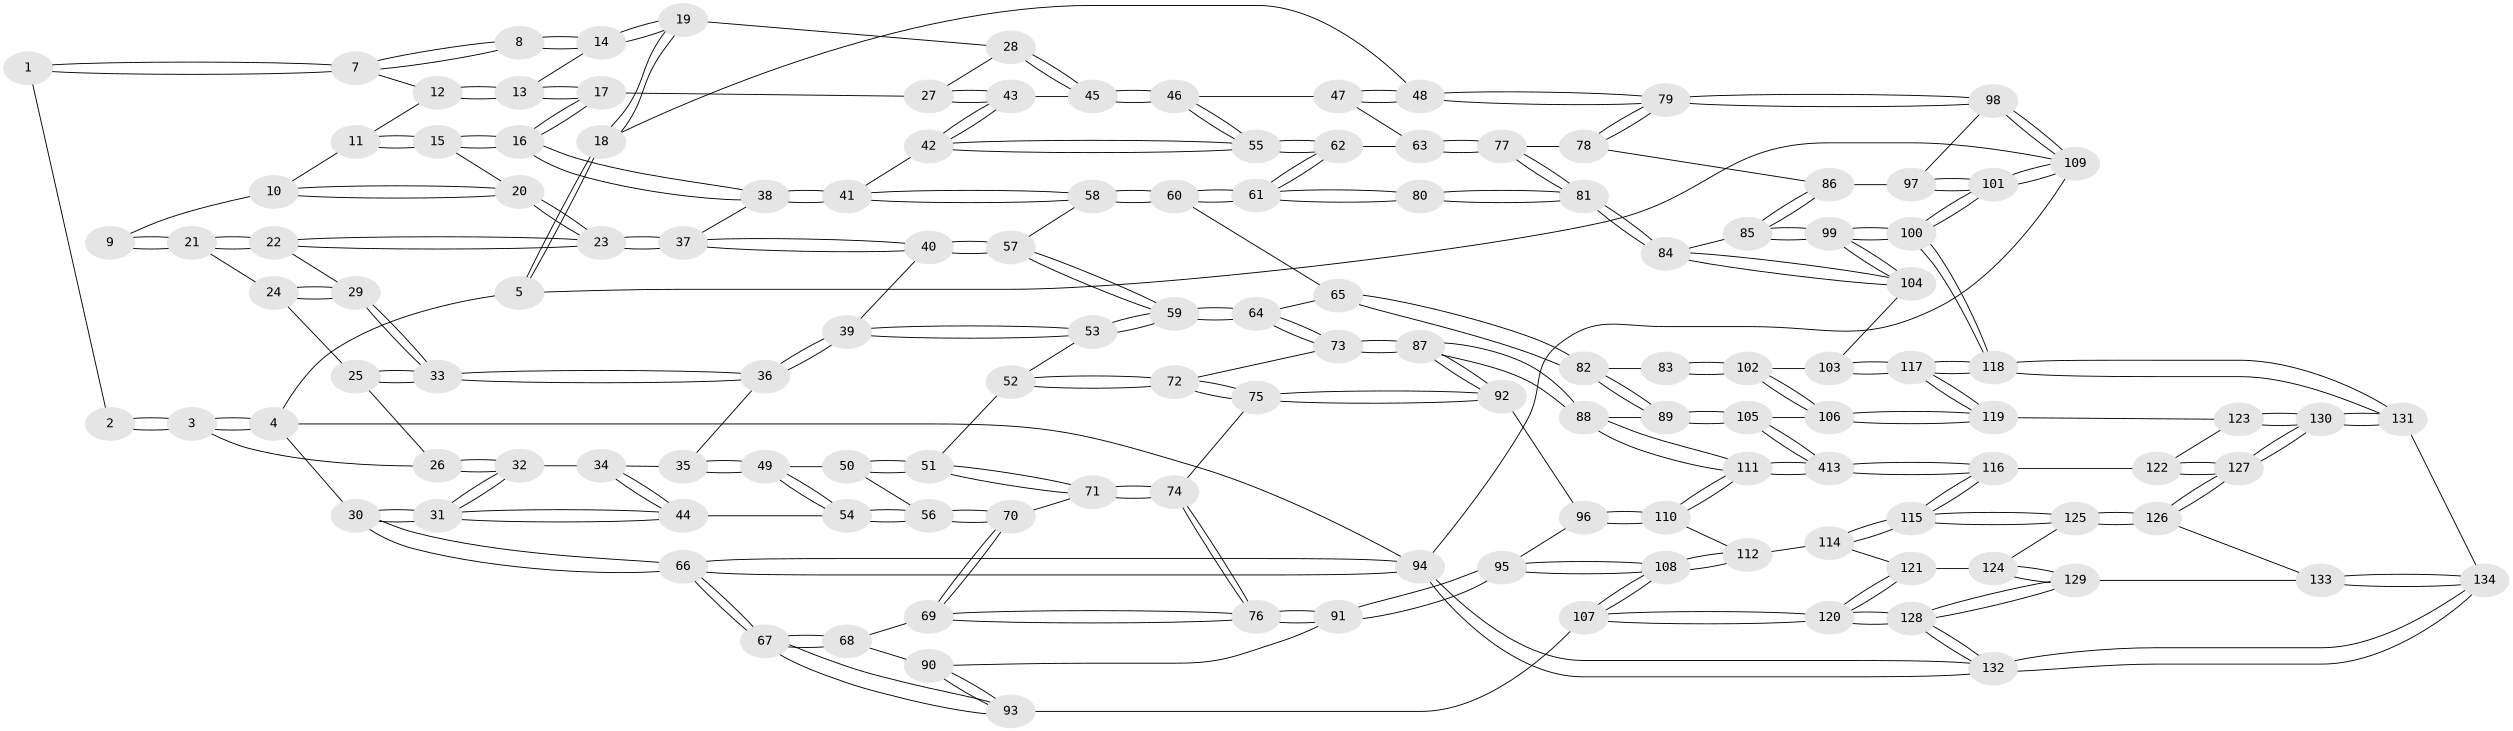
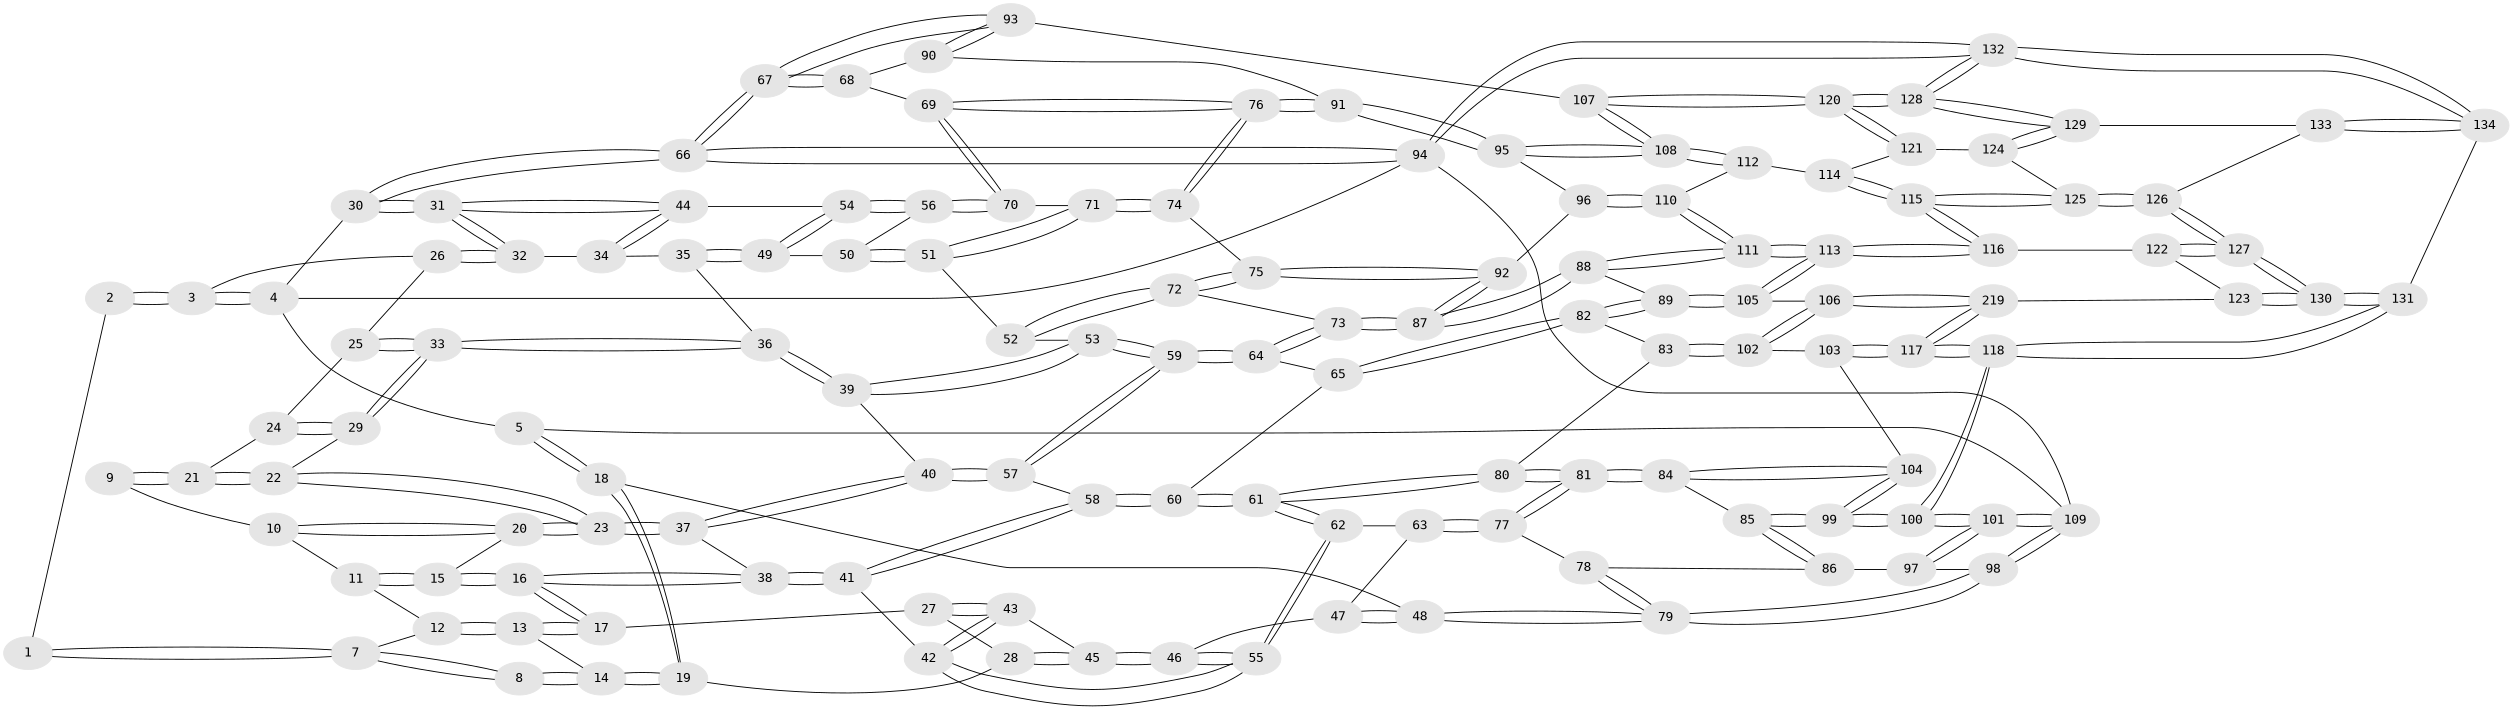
edge "83" -- "80": added
node "119": label "119" -> "219"
node "413": label "413" -> "113"
